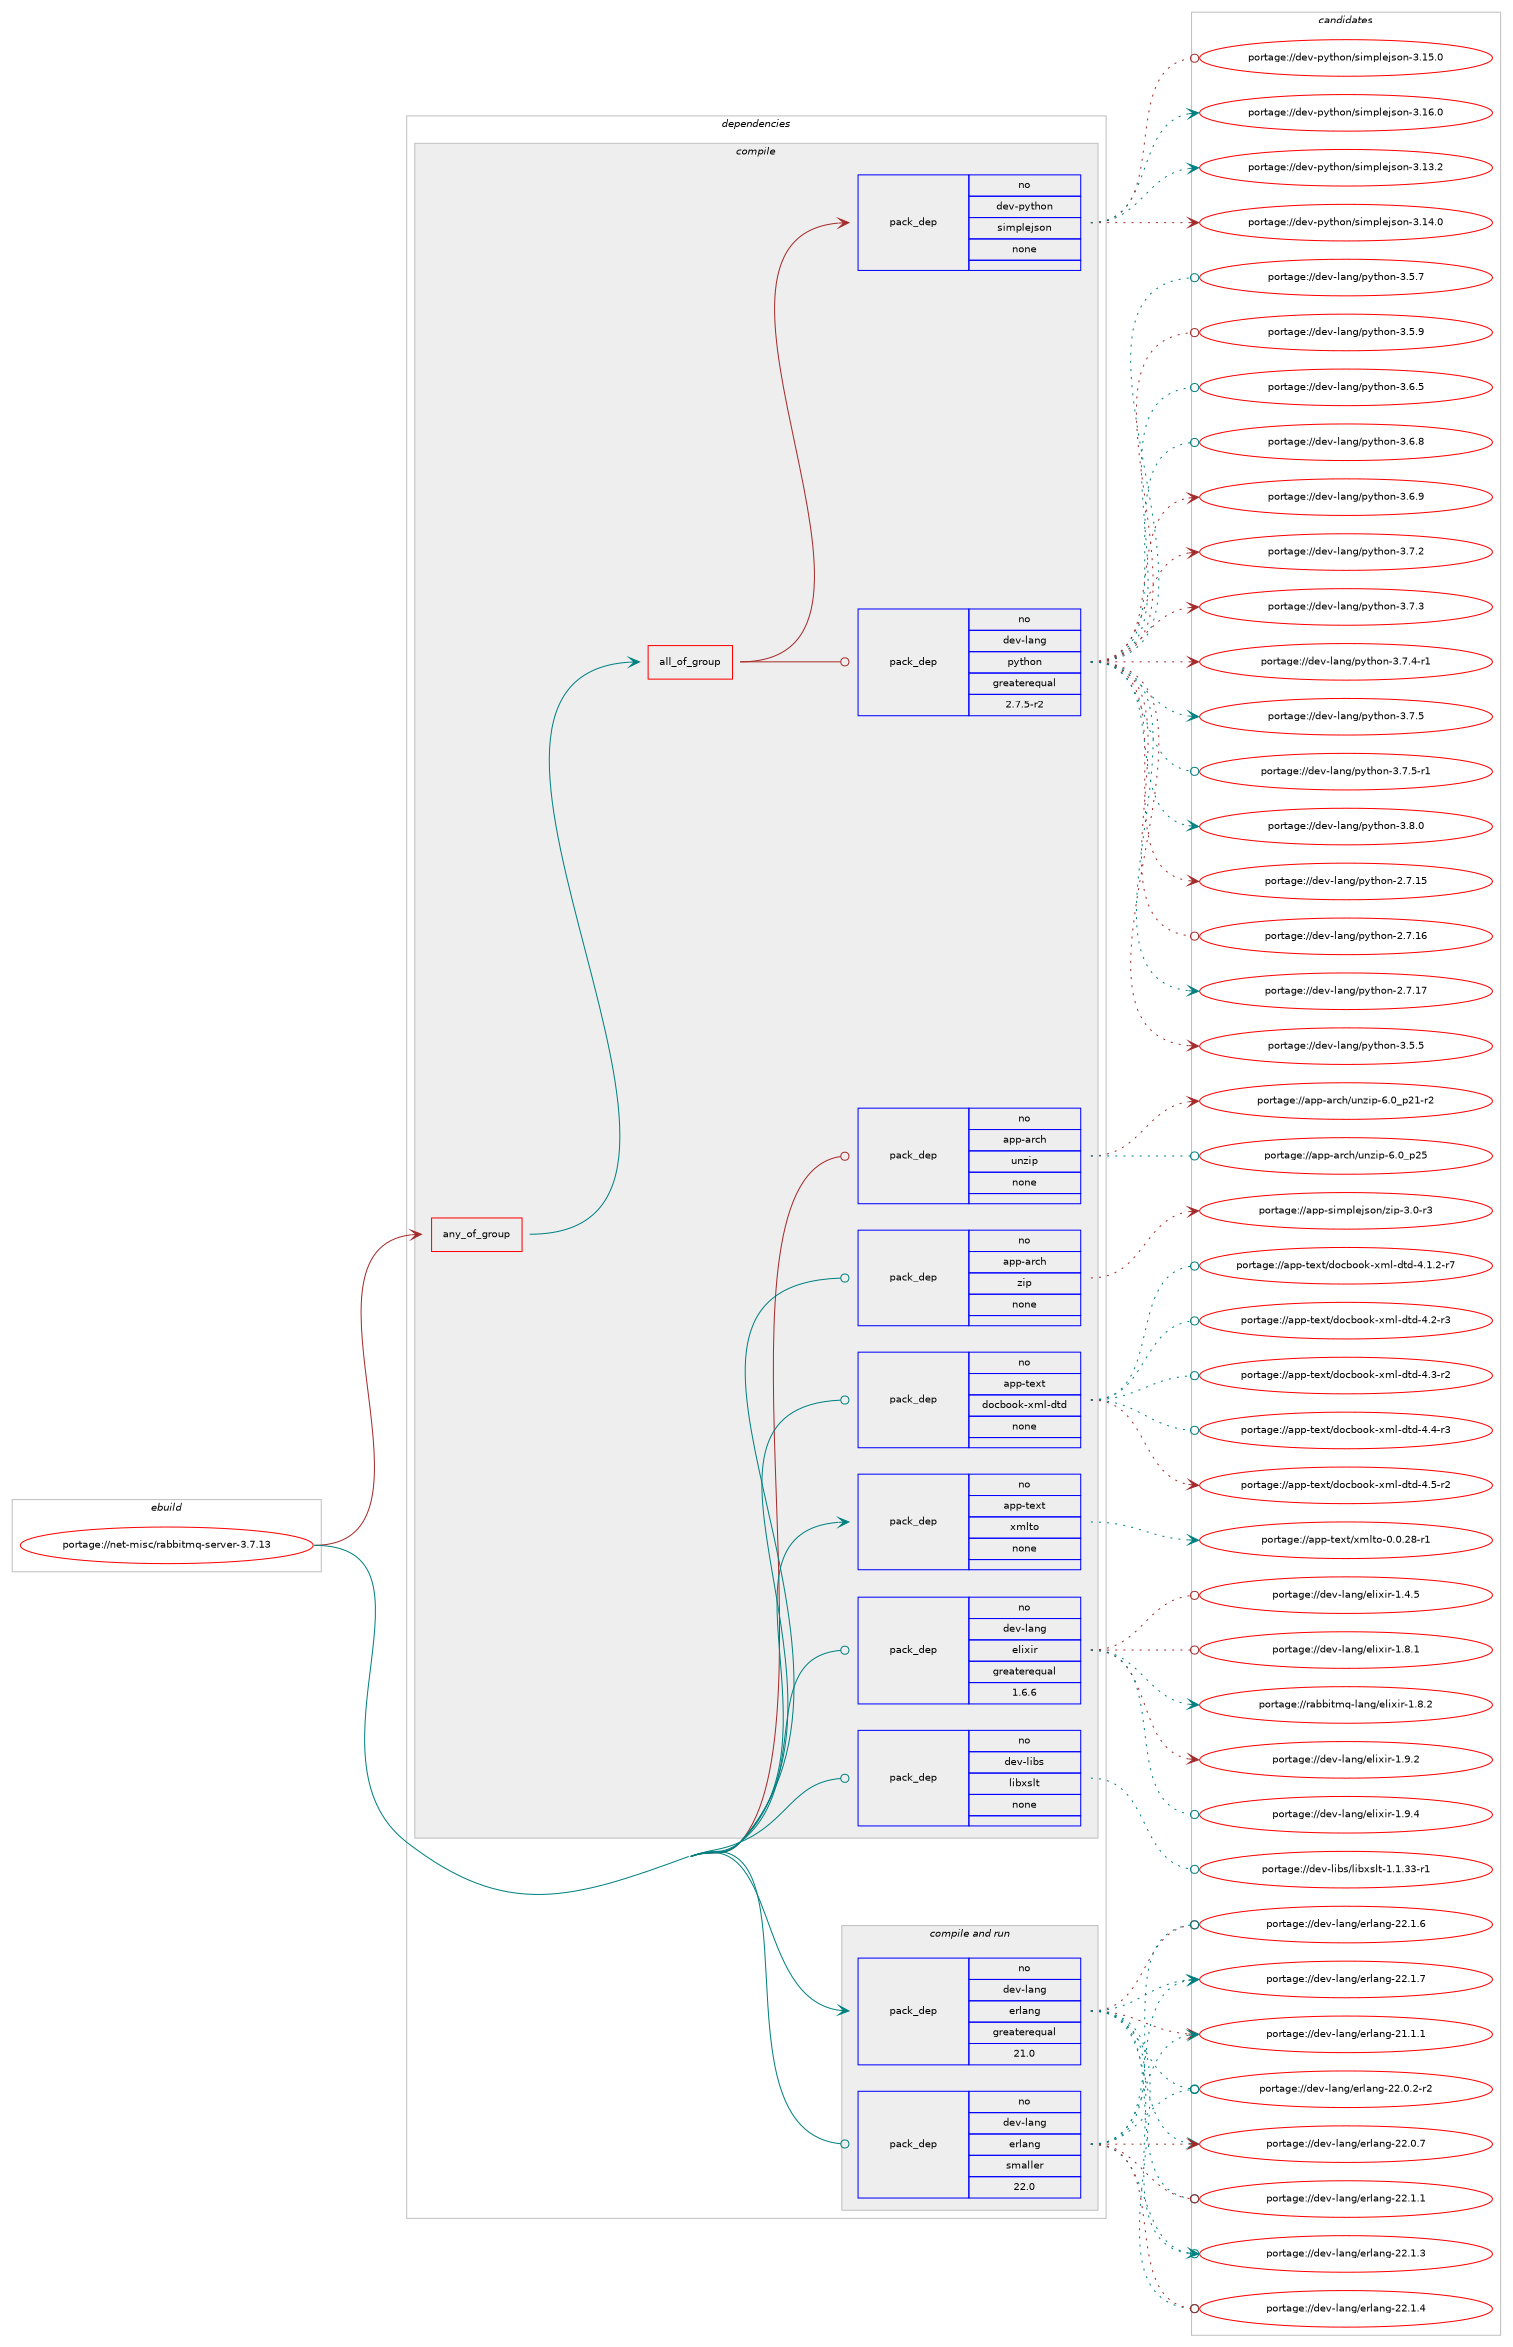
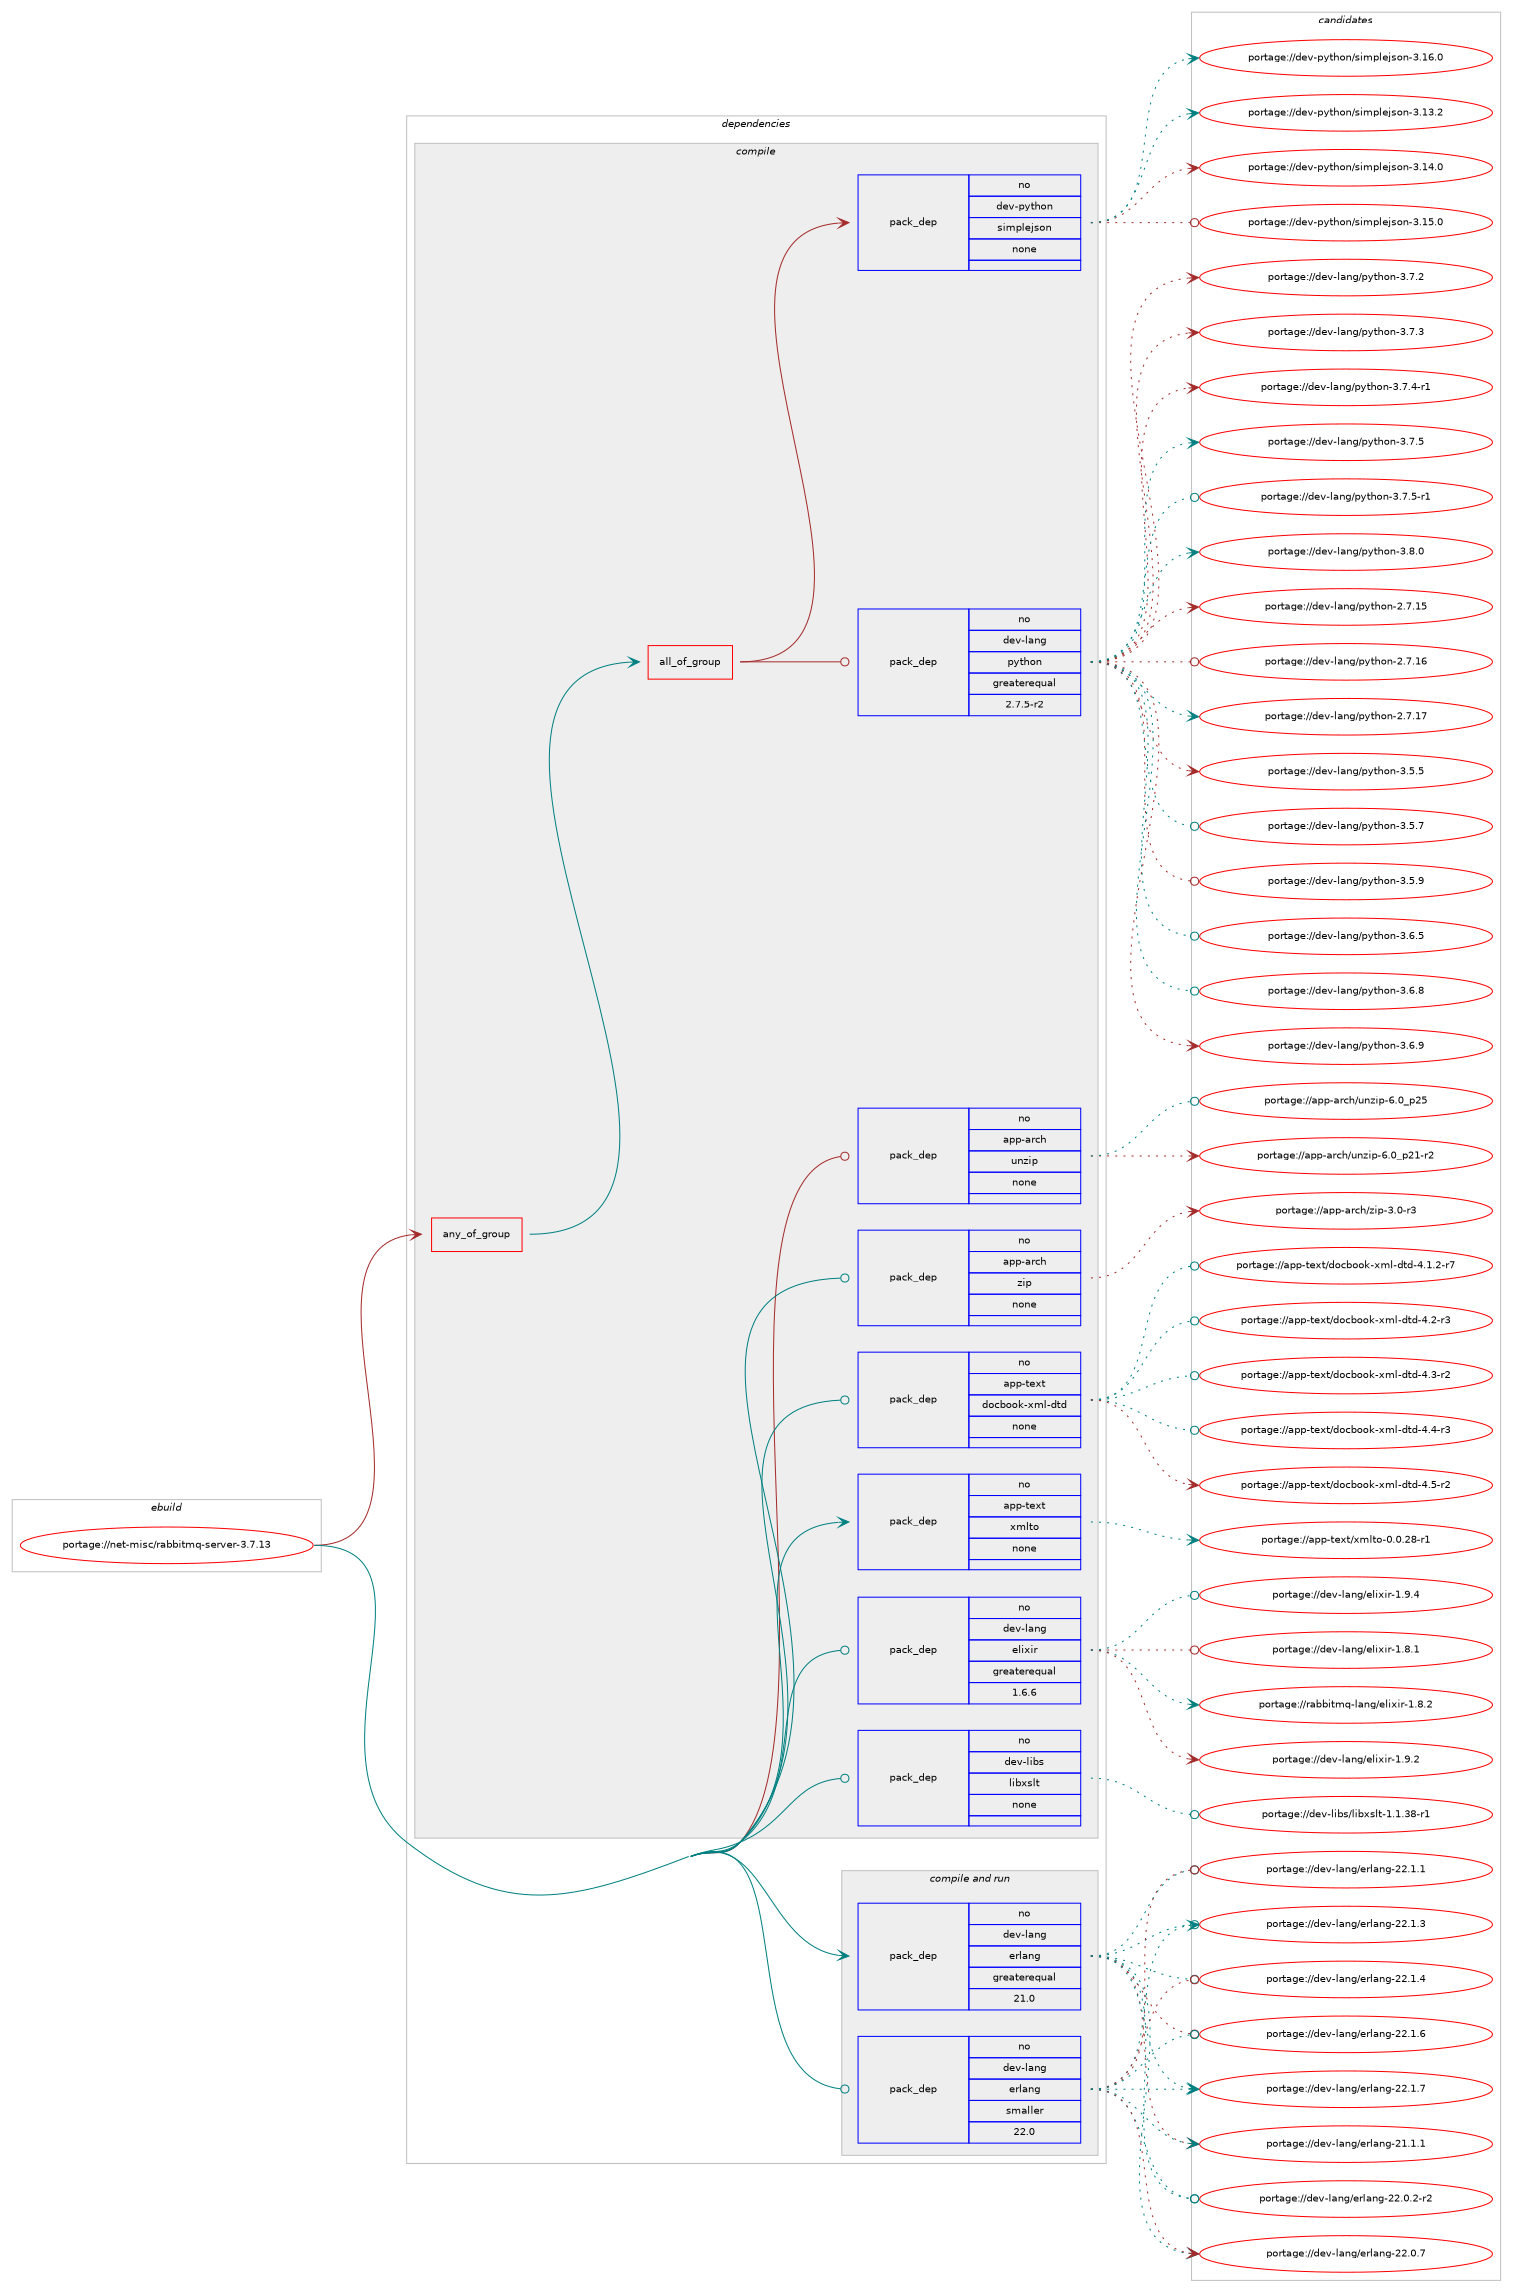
node "portage://app-simplejson/zip-3.0-r3": label "portage://app-simplejson/zip-3.0-r3" -> "portage://app-arch/zip-3.0-r3"
node "portage://dev-lang/elixir-1.4.5": removed
node "portage://dev-libs/libxslt-1.1.33-r1": label "portage://dev-libs/libxslt-1.1.33-r1" -> "portage://dev-libs/libxslt-1.1.38-r1"
